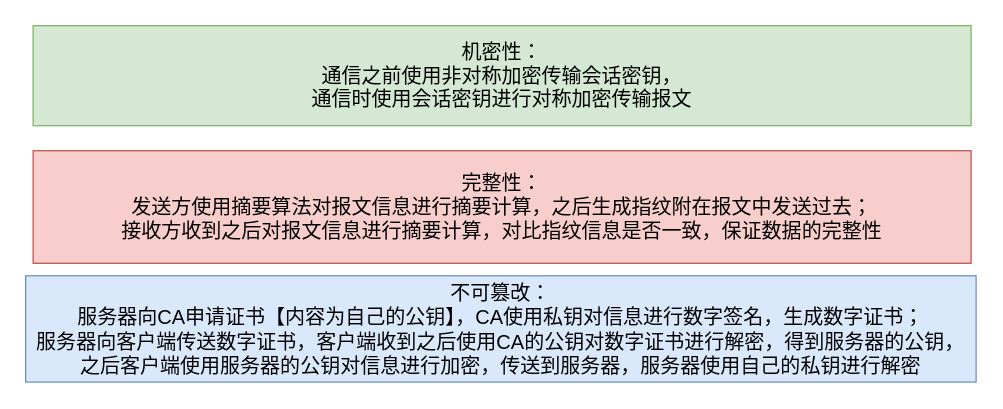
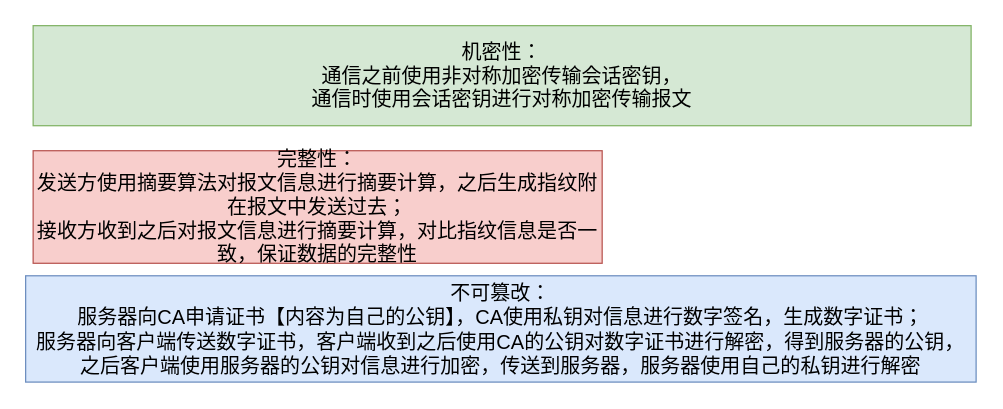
node "完整性： 发送方使用摘要算法对报文信息进行摘要计算，之后生成指纹附在报文中发送过去； 接收方收到之后对报文信息进行摘要计算，对比指纹信息是否一致，保证数据的完整性": size 938x113 -> 569x113
